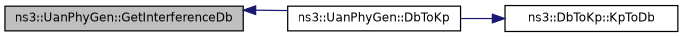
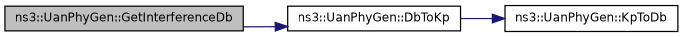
edge "ns3::UanPhyGen::DbToKp" -> "ns3::UanPhyGen::GetInterferenceDb": reversed
node "ns3::DbToKp::KpToDb": label "ns3::DbToKp::KpToDb" -> "ns3::UanPhyGen::KpToDb"
